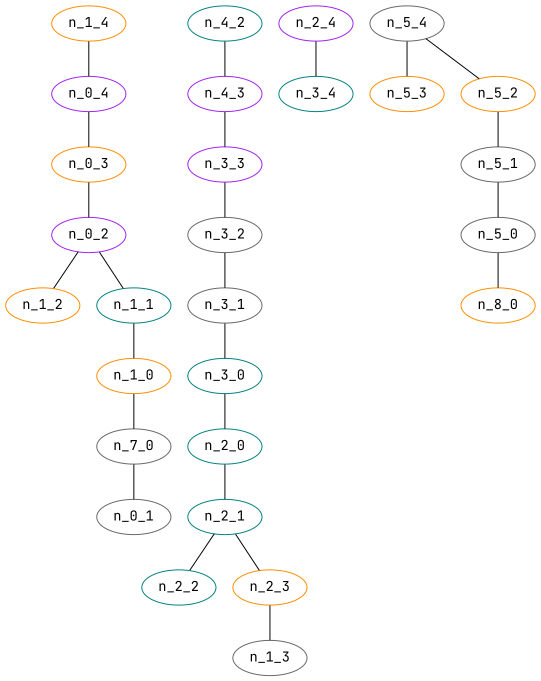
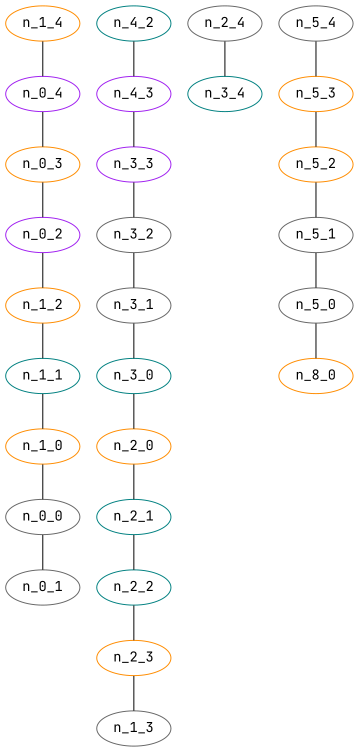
node "n_2_4": color purple -> gray40
edge "n_5_4" -- "n_5_2": now "n_5_3" -- "n_5_2"
edge "n_0_2" -- "n_1_1": now "n_1_2" -- "n_1_1"
node "n_7_0": label "n_7_0" -> "n_0_0"
node "n_2_0": color teal -> darkorange
edge "n_2_1" -- "n_2_3": now "n_2_2" -- "n_2_3"
